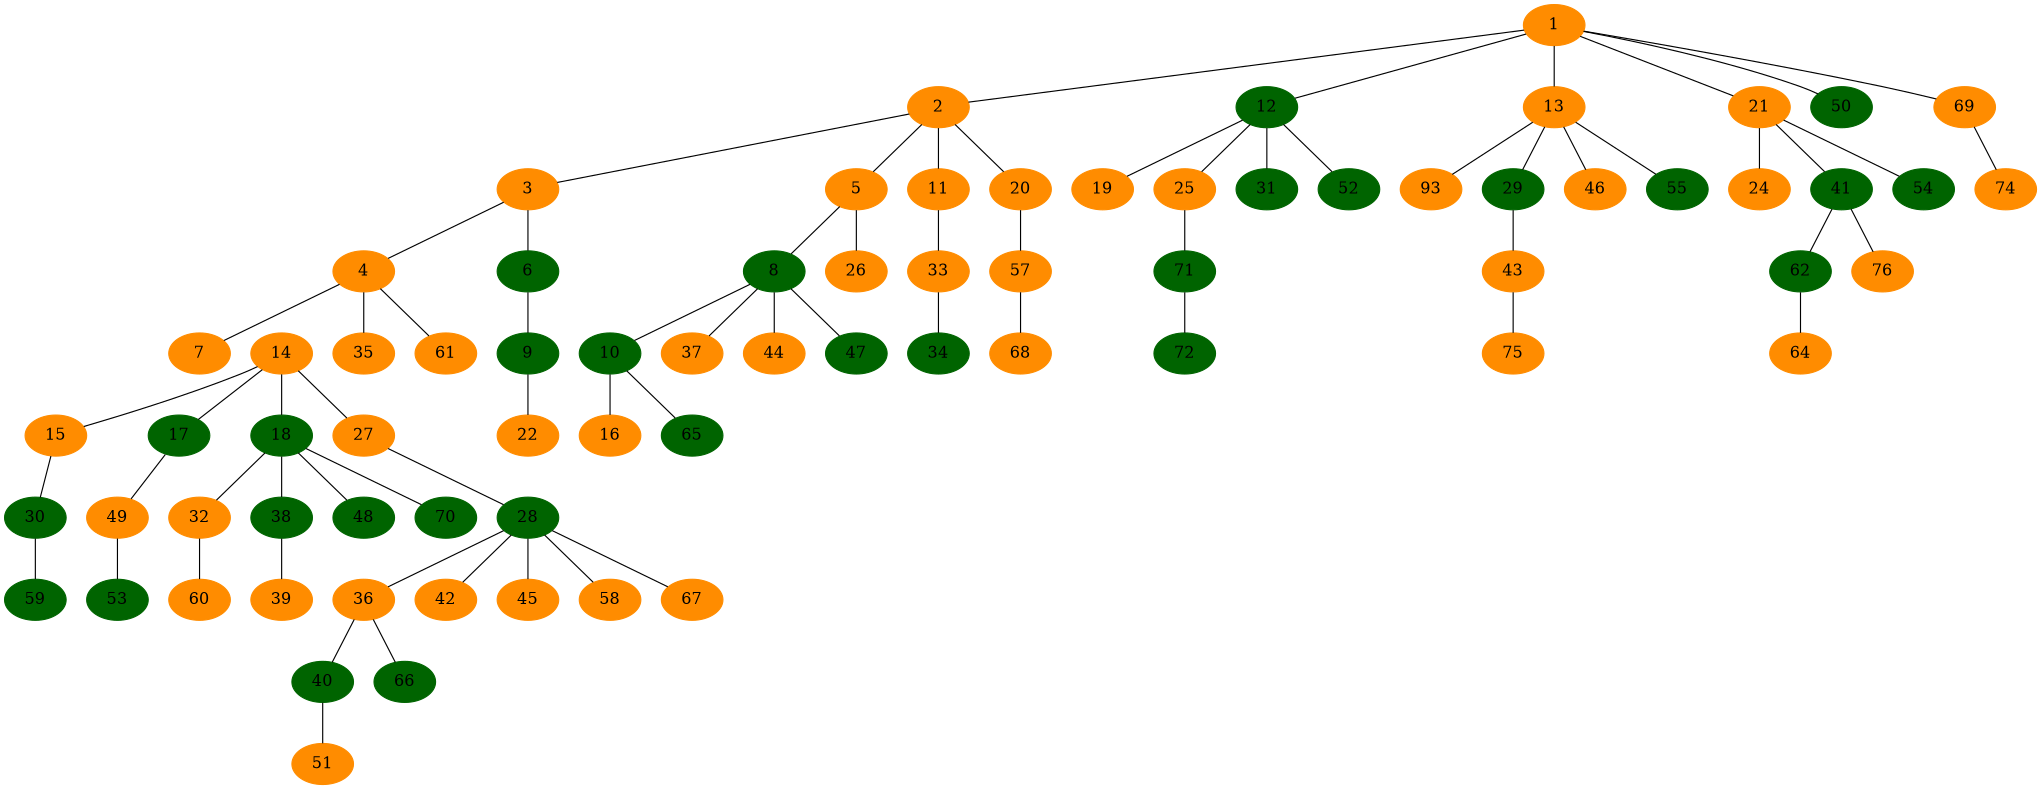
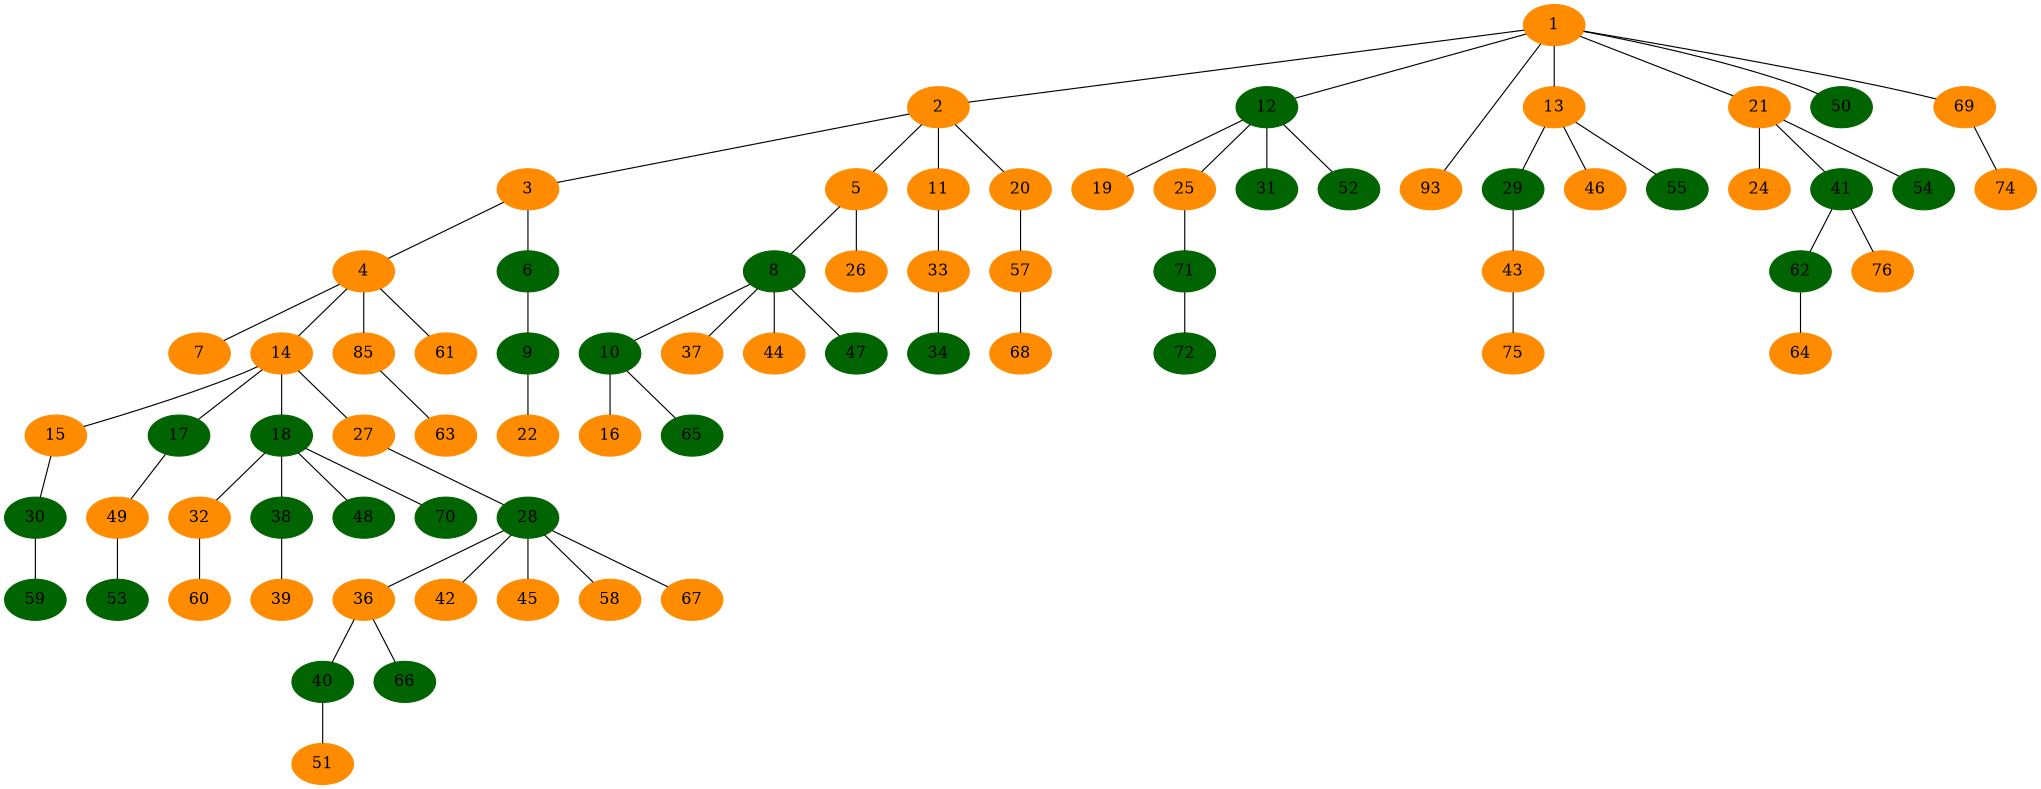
edge "13" -- "93": now "1" -- "93"
edge "4" -- "14": added
node "35": label "35" -> "85"
node "63": added
